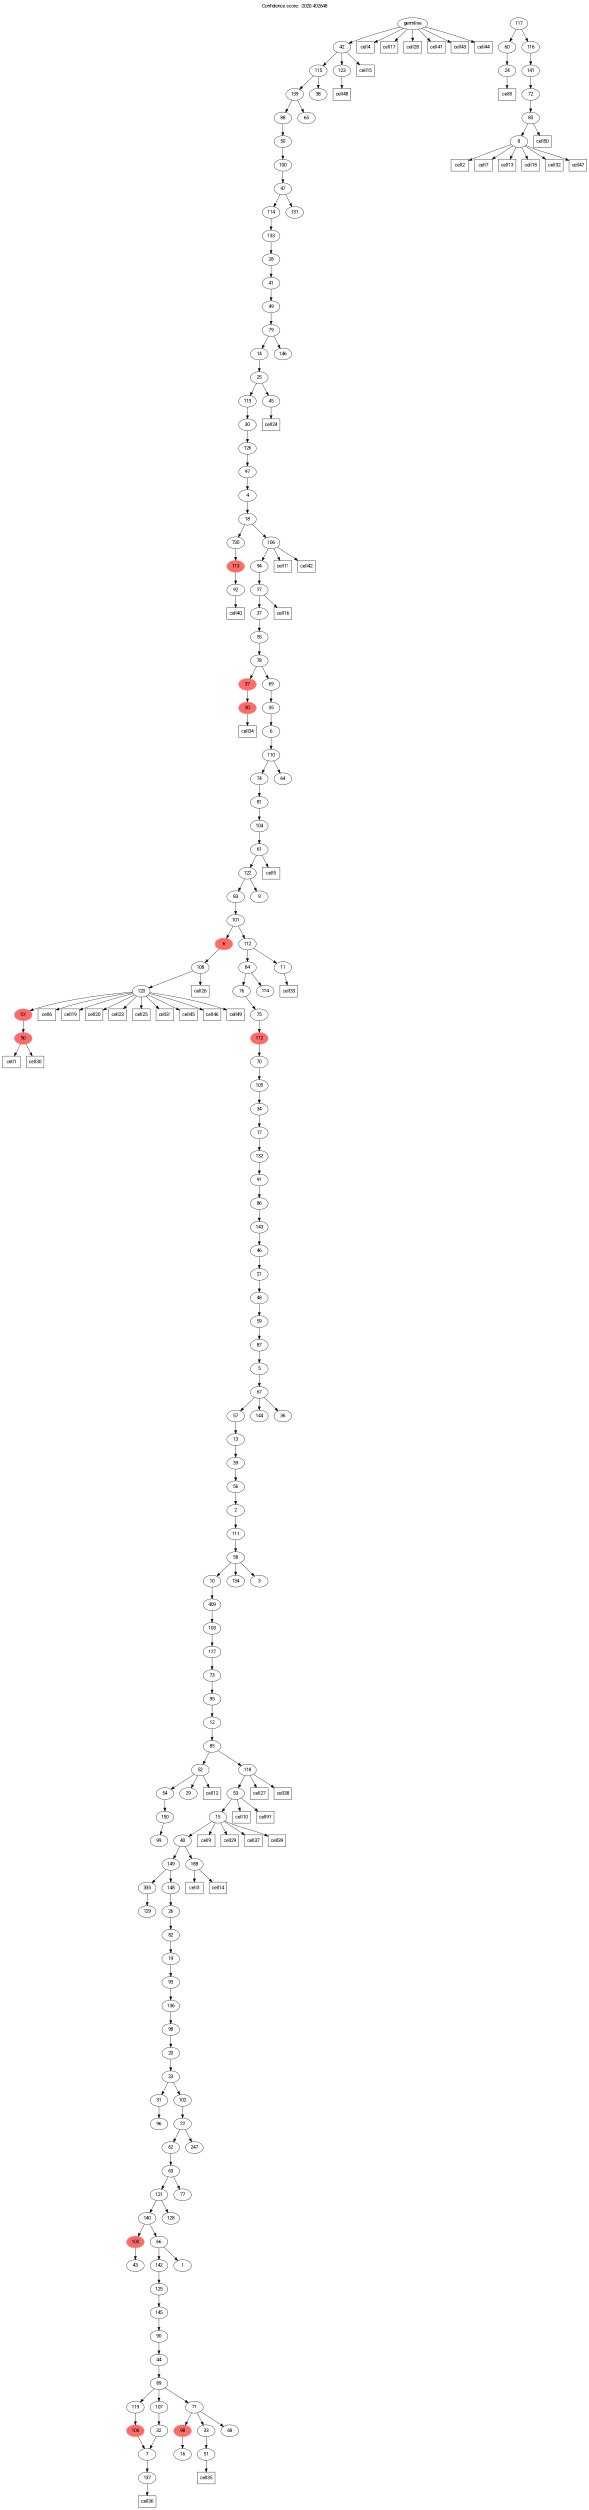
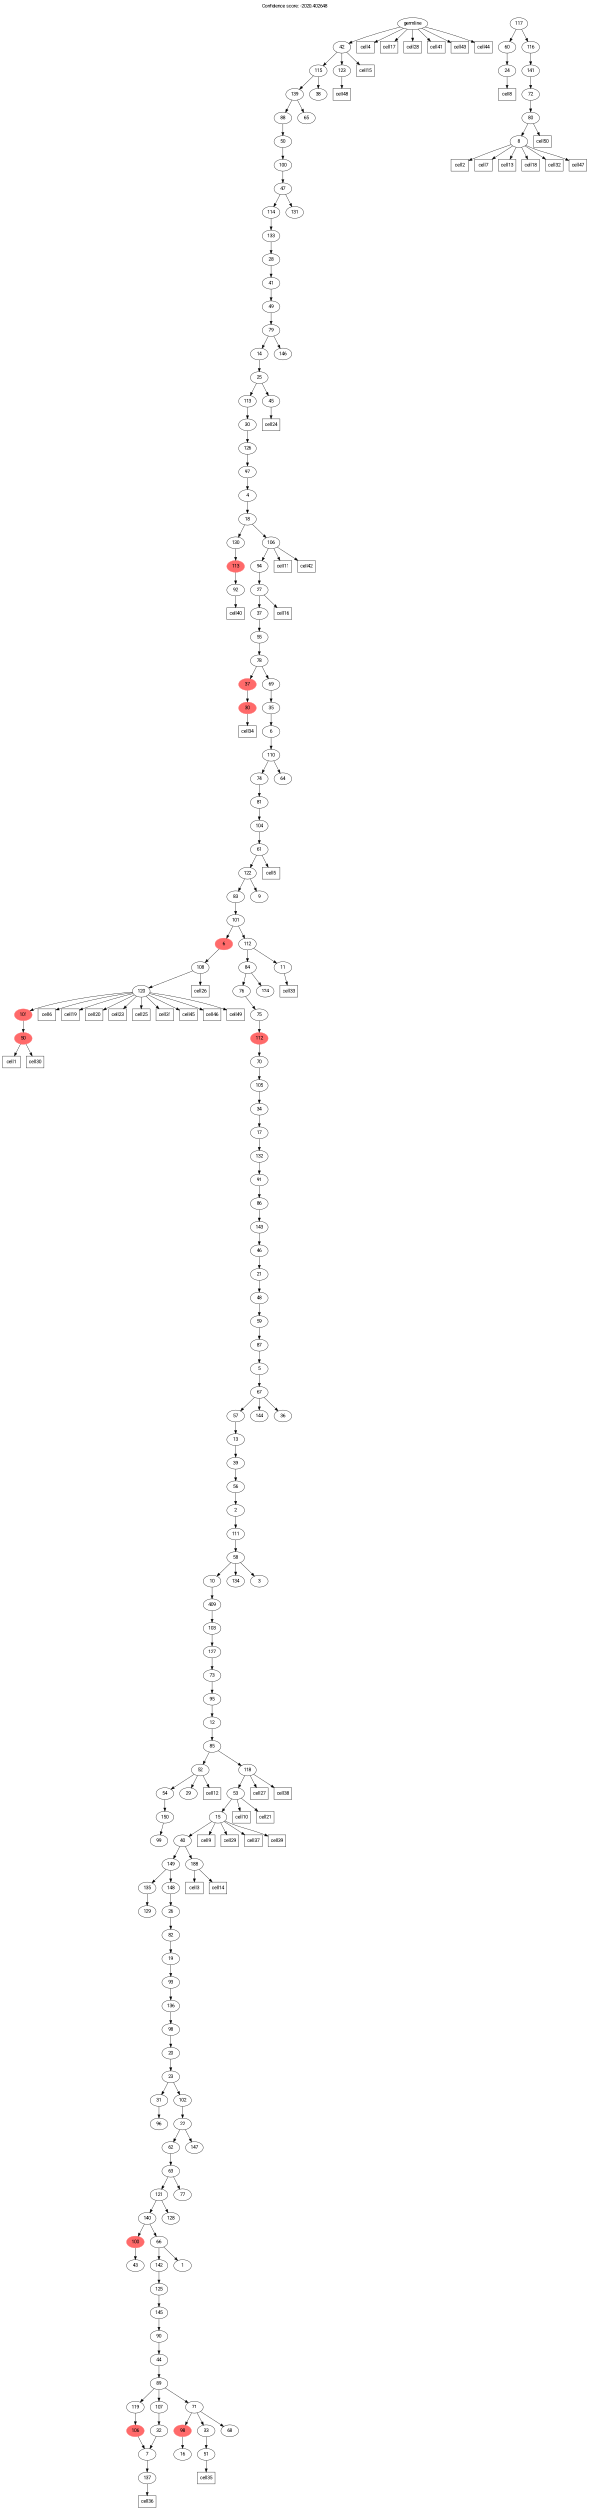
node "730": label "730" -> "130"
node "cell91": label "cell91" -> "cell21"
node "335": label "335" -> "135"
node "247": label "247" -> "147"
